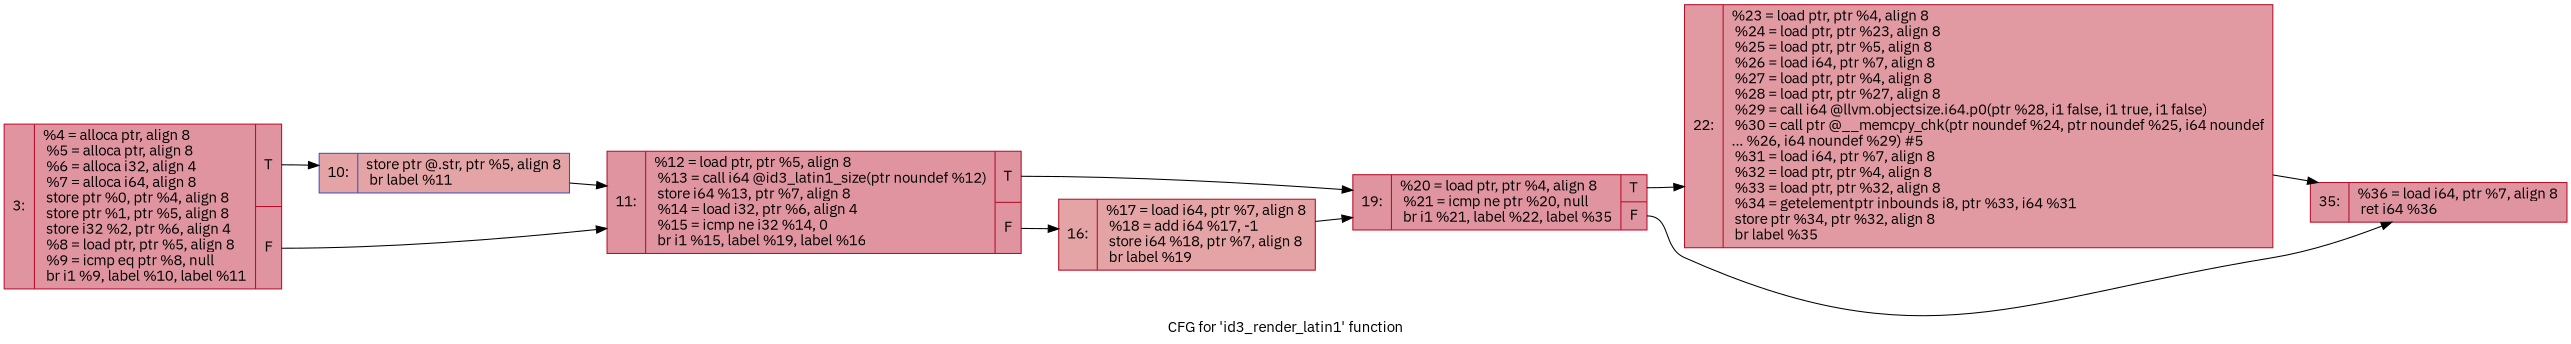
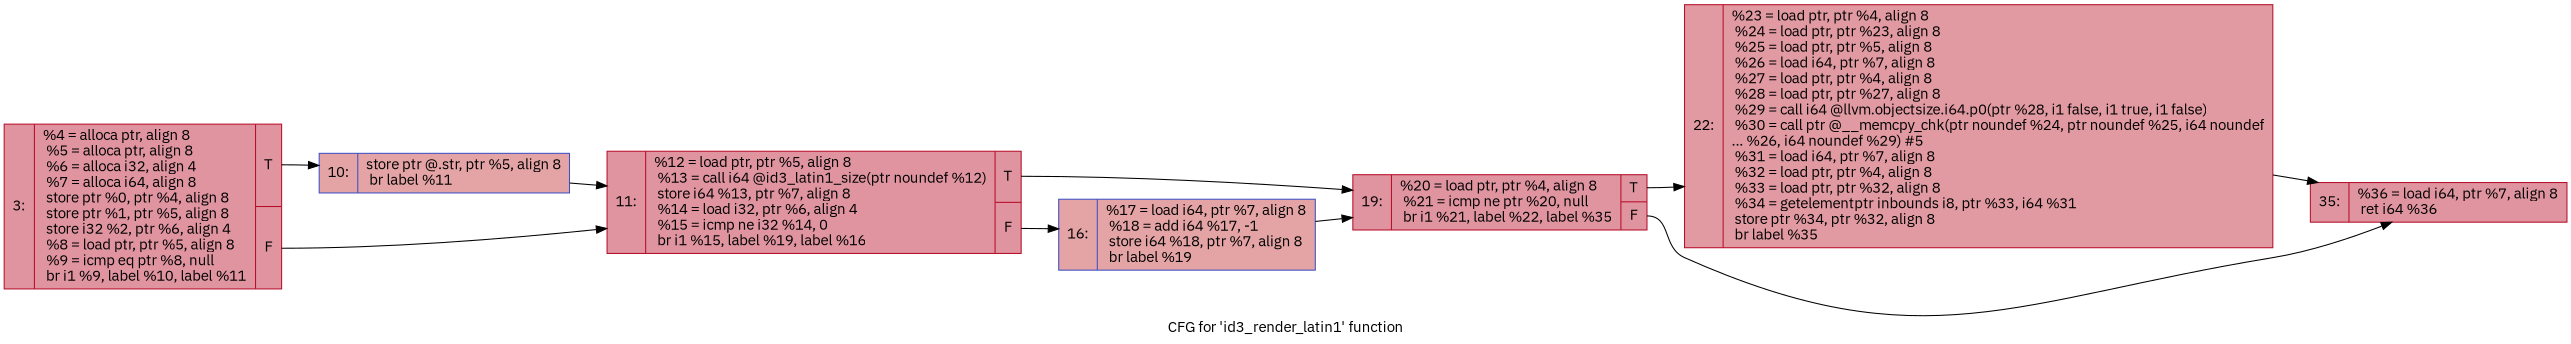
node "16:": color #b70d28ff -> #3d50c3ff
